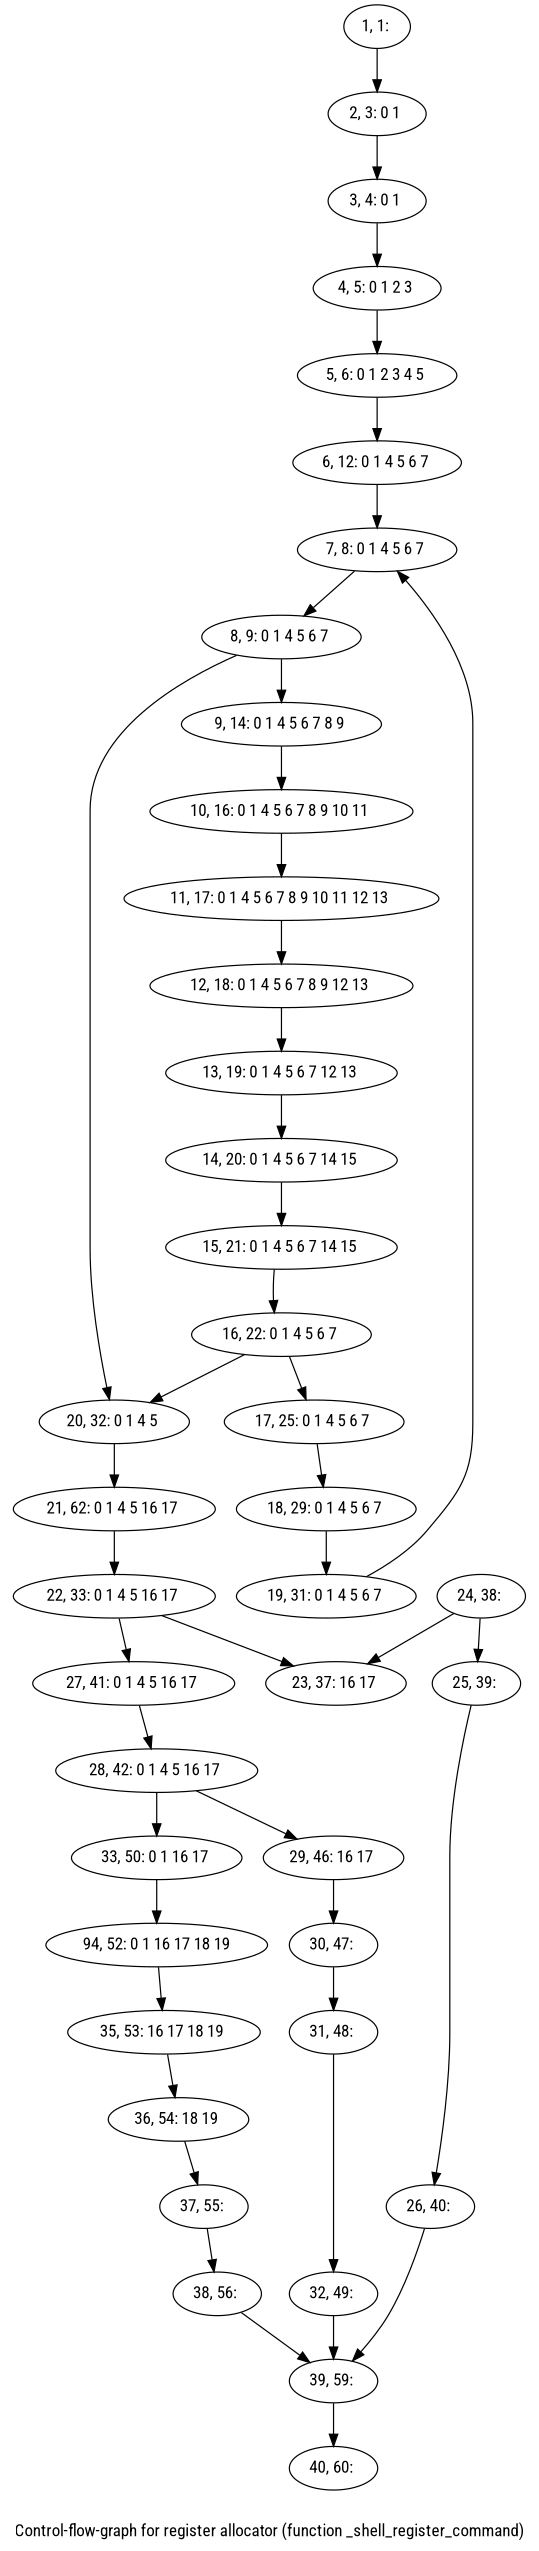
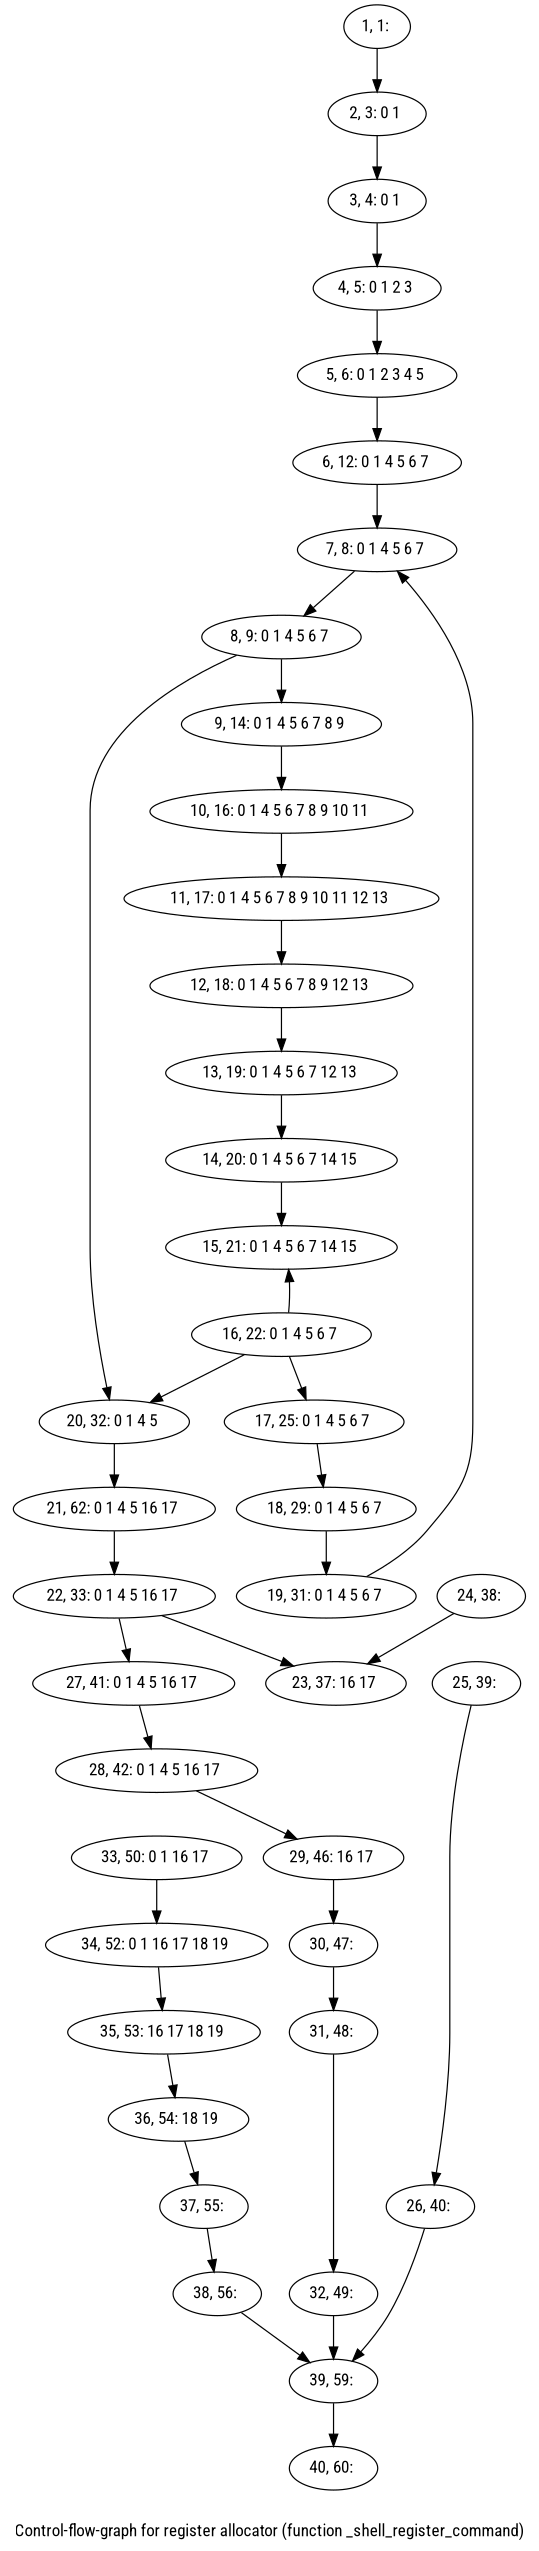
edge "15, 21: 0 1 4 5 6 7 14 15" -> "16, 22: 0 1 4 5 6 7": reversed
edge "24, 38:" -> "25, 39:": removed
edge "28, 42: 0 1 4 5 16 17" -> "33, 50: 0 1 16 17": removed
node "94, 52: 0 1 16 17 18 19": label "94, 52: 0 1 16 17 18 19" -> "34, 52: 0 1 16 17 18 19"
